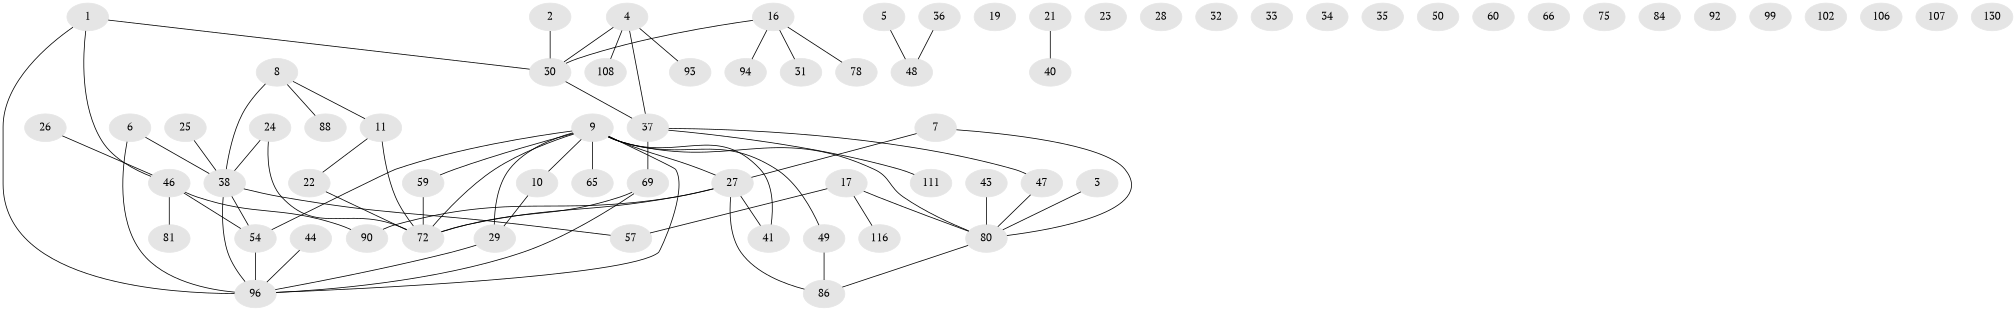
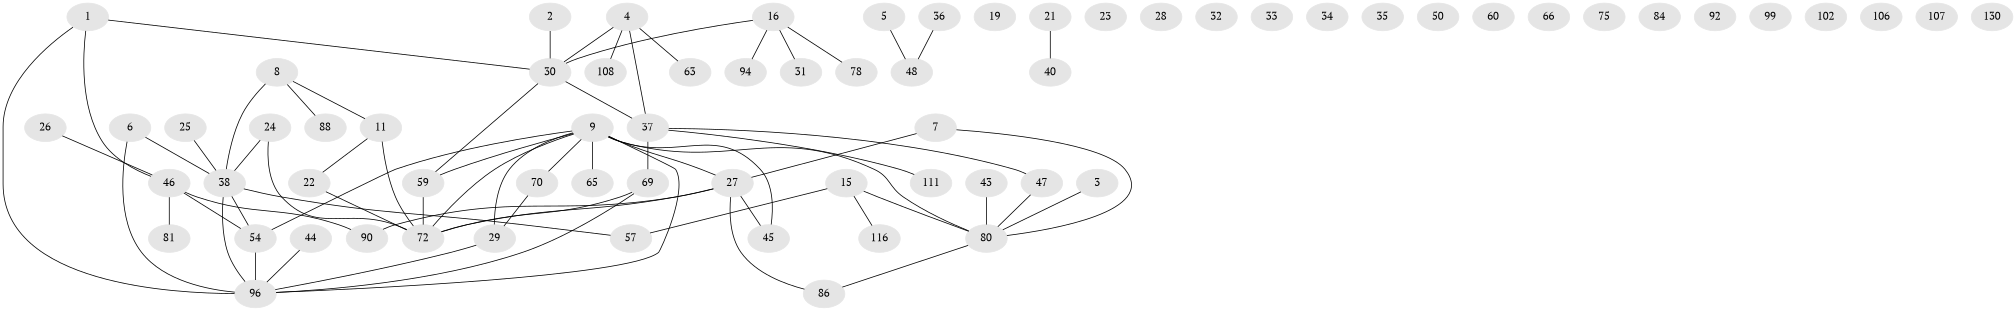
node "93": label "93" -> "63"
edge "30" -- "59": added
node "10": label "10" -> "70"
node "17": label "17" -> "15"
node "41": label "41" -> "45"
node "49": removed
